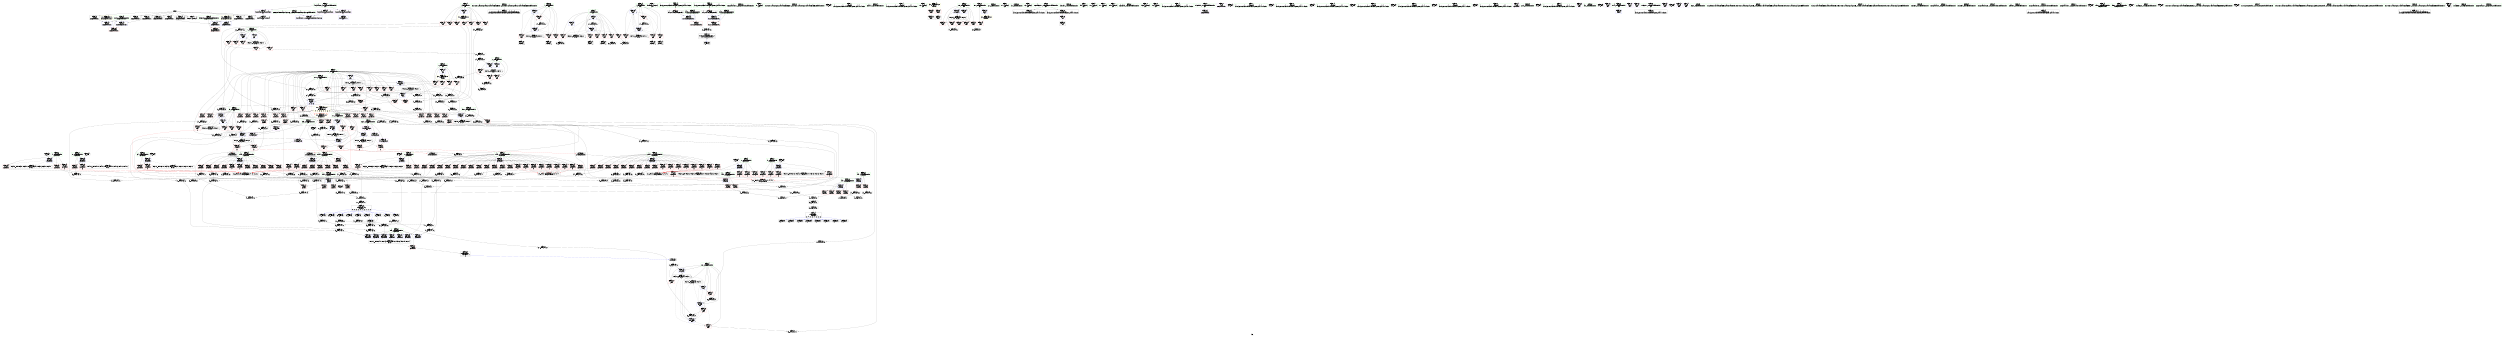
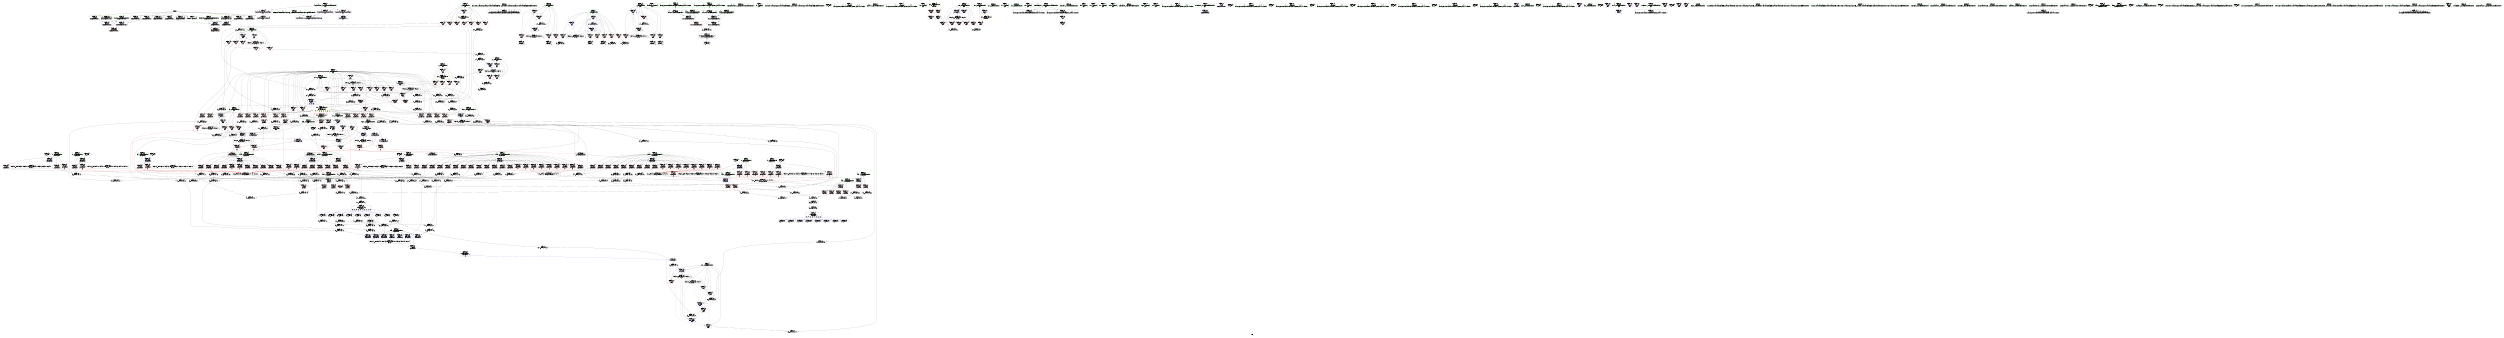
node "NodeID: 861": text "1st arg _Z5area2betwddd" -> "1st arg _Z5area2dddd"
